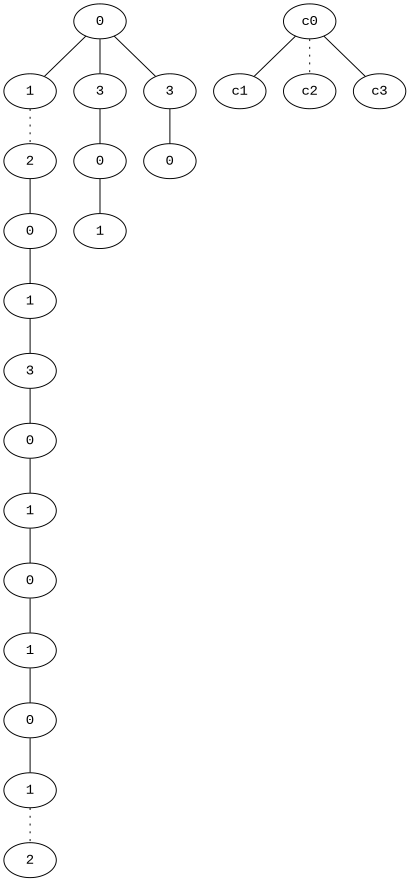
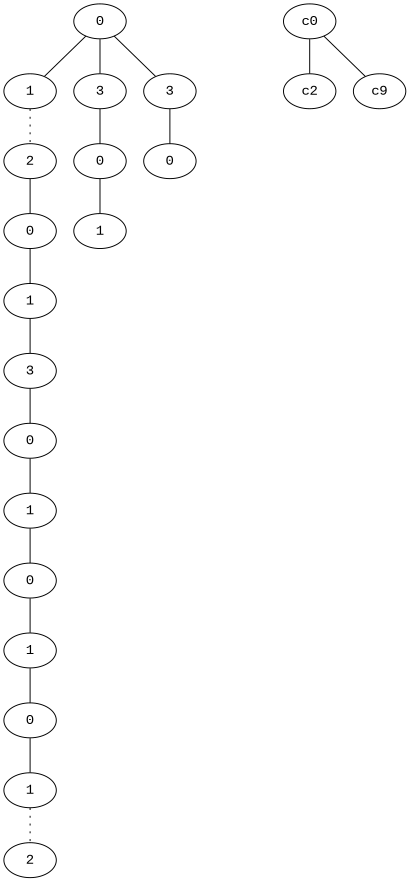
edge "c0" -- "c2": style dotted -> solid
node "c1": removed
node "c3": label "c3" -> "c9"
